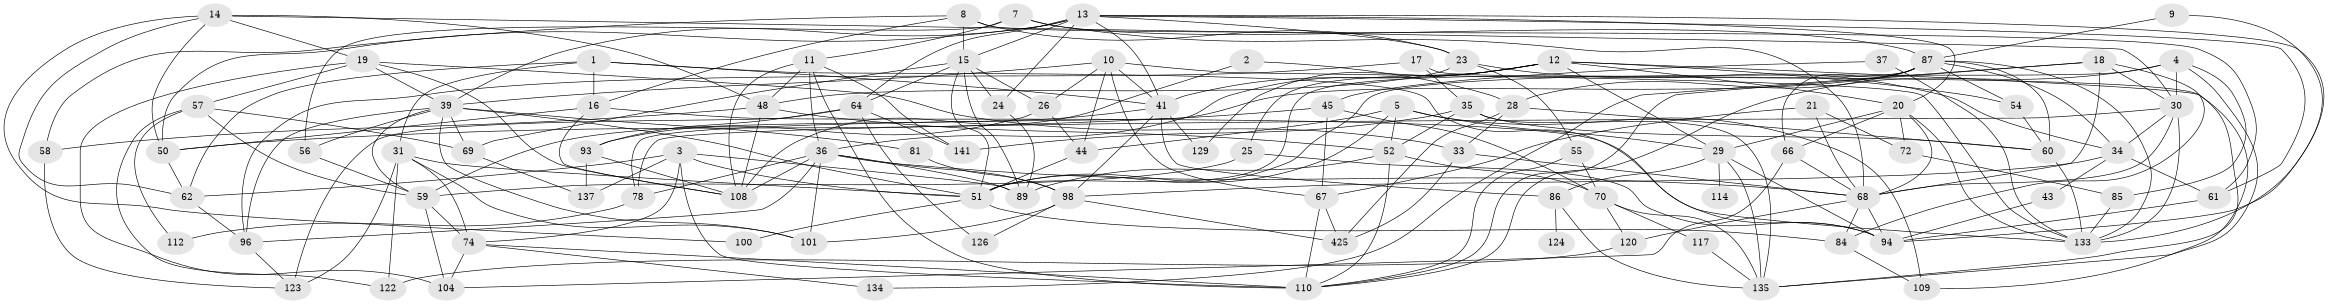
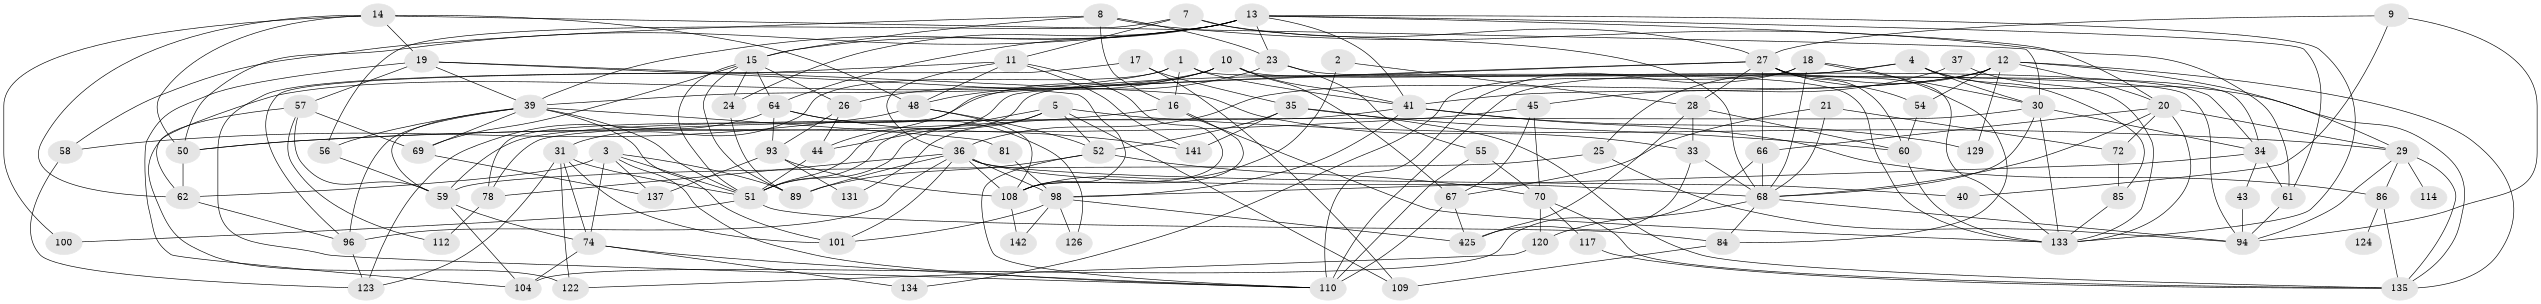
node "87": label "87" -> "27"
node "131": added
node "40": added
node "142": added
